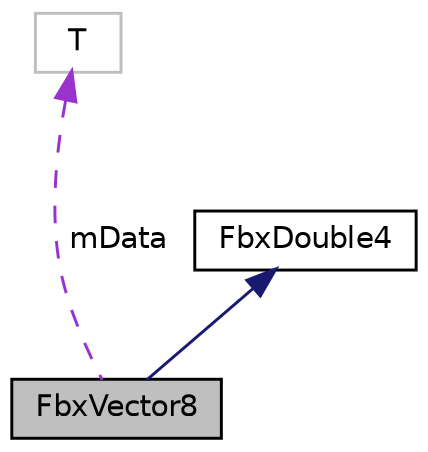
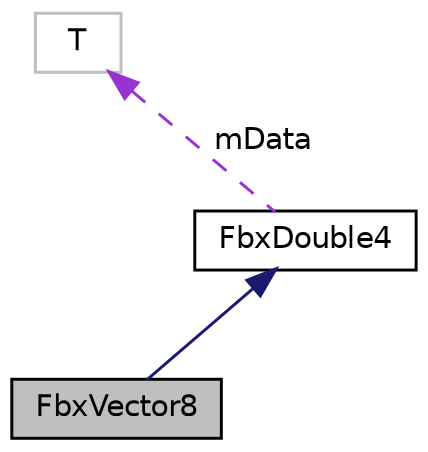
edge "FbxVector8" -> "T": now "FbxDouble4" -> "T"
